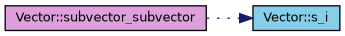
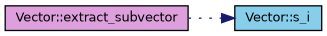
node "Vector::subvector_subvector": label "Vector::subvector_subvector" -> "Vector::extract_subvector"
